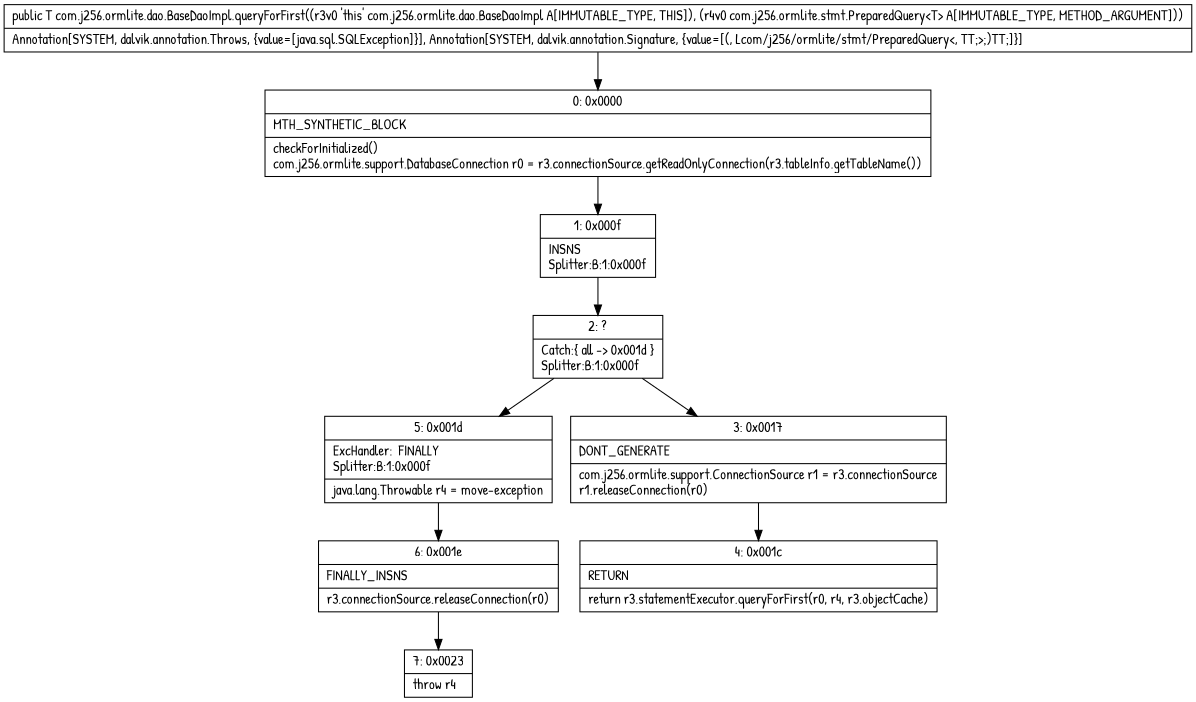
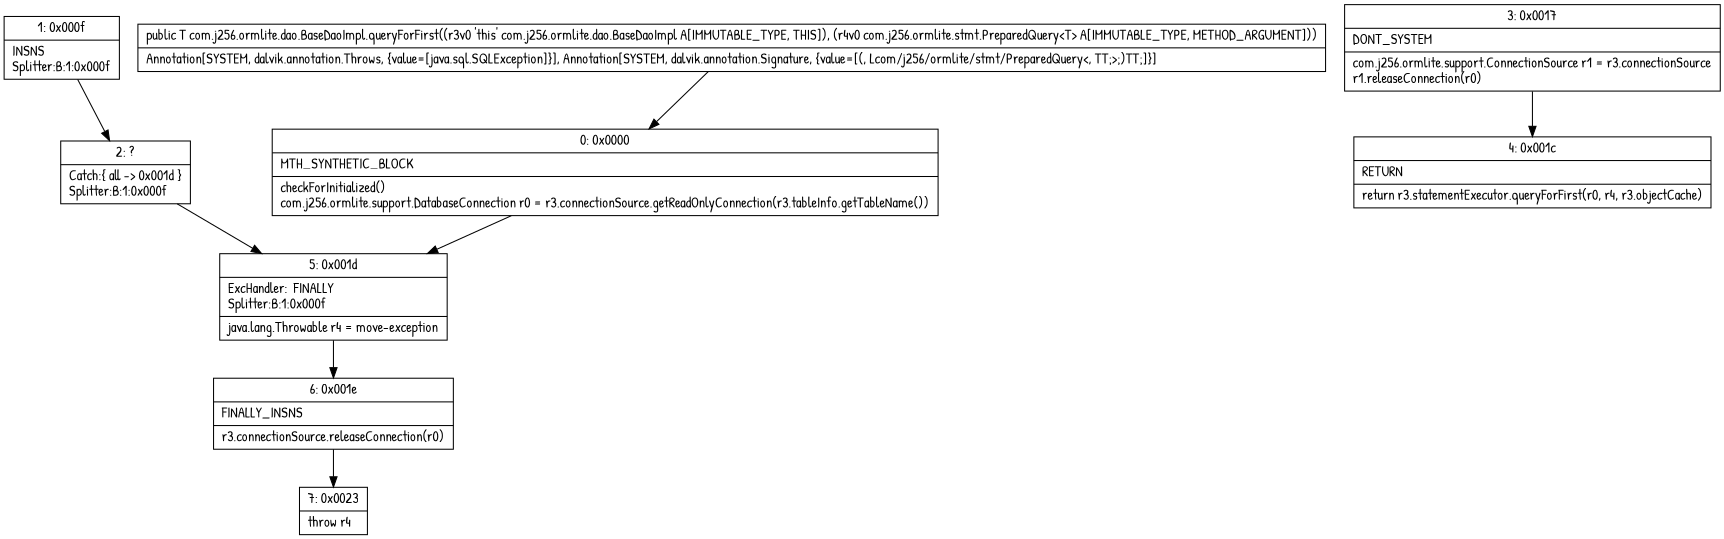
edge "0: 0x0000" -> "1: 0x000f": now "0: 0x0000" -> "5: 0x001d"
edge "2: ?" -> "3: 0x0017": removed
node "3: 0x0017": text "DONT_GENERATE" -> "DONT_SYSTEM"
